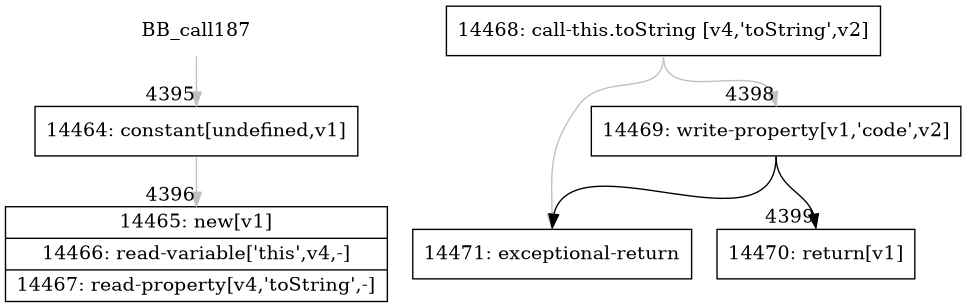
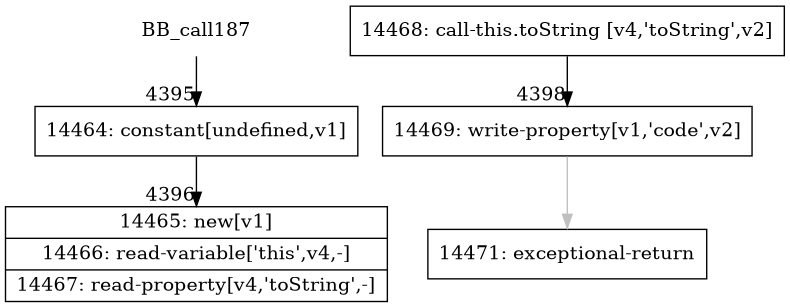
edge "BB_call187" -> "14464: constant[undefined,v1]": color gray -> black
edge "14468: call-this.toString [v4,'toString',v2]" -> "14469: write-property[v1,'code',v2]": color gray -> black
edge "14468: call-this.toString [v4,'toString',v2]" -> "14471: exceptional-return": removed
edge "14464: constant[undefined,v1]" -> "14465: new[v1]": color gray -> black
edge "14469: write-property[v1,'code',v2]" -> "14471: exceptional-return": color black -> gray
node "14470: return[v1]": removed
